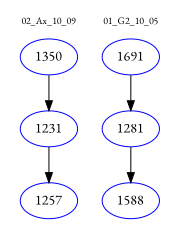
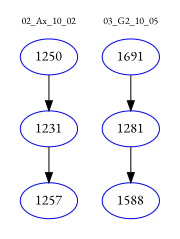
cluster "02_Ax_10_09": label "02_Ax_10_09" -> "02_Ax_10_02"
cluster "01_G2_10_05": label "01_G2_10_05" -> "03_G2_10_05"
node "1350": label "1350" -> "1250"
